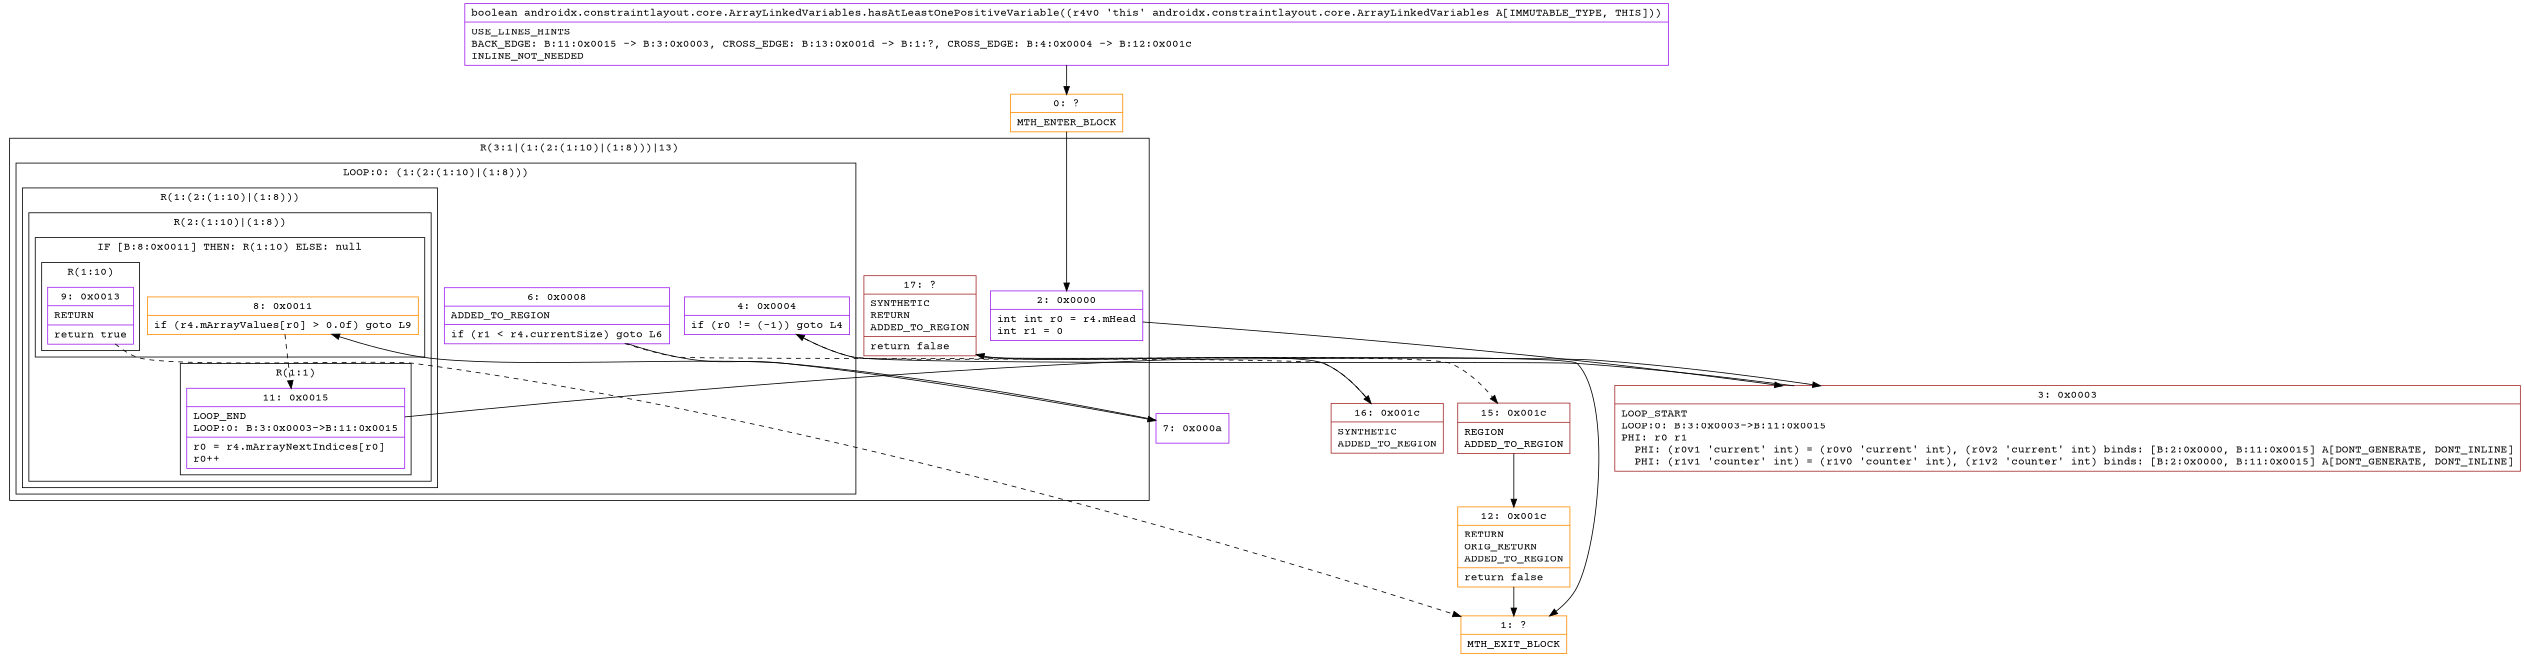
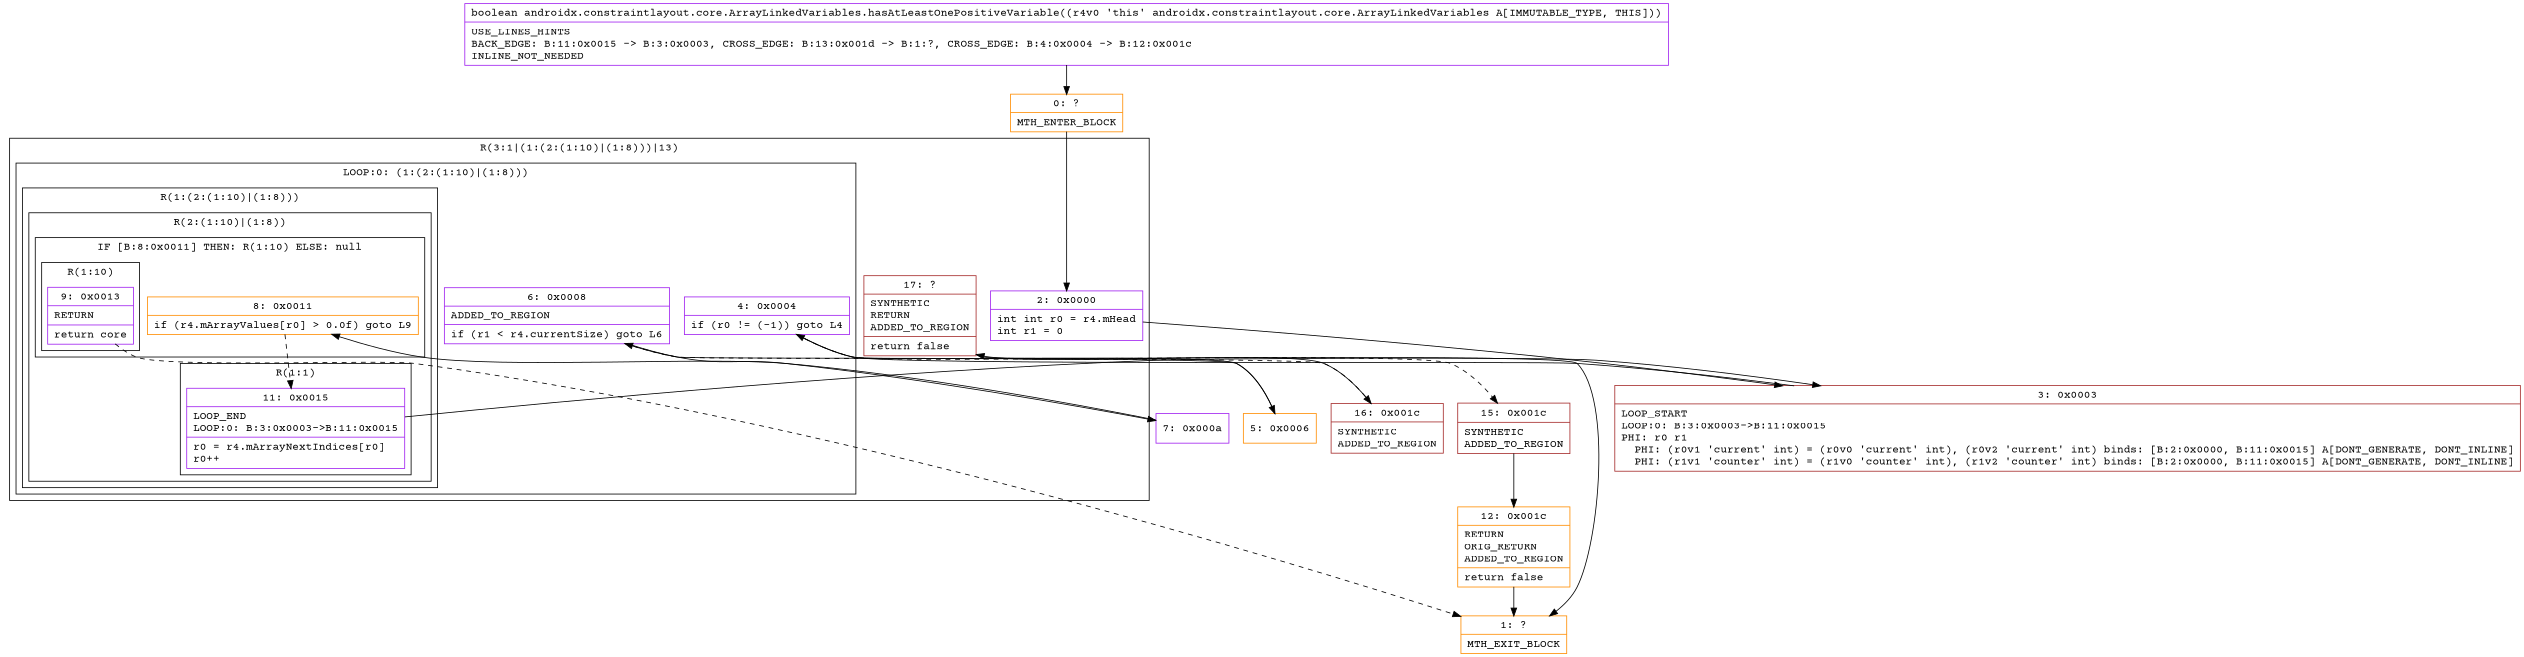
node "9: 0x0013": text "return true" -> "return core"
node "5: 0x0006": added
node "15: 0x001c": text "REGION" -> "SYNTHETIC"
